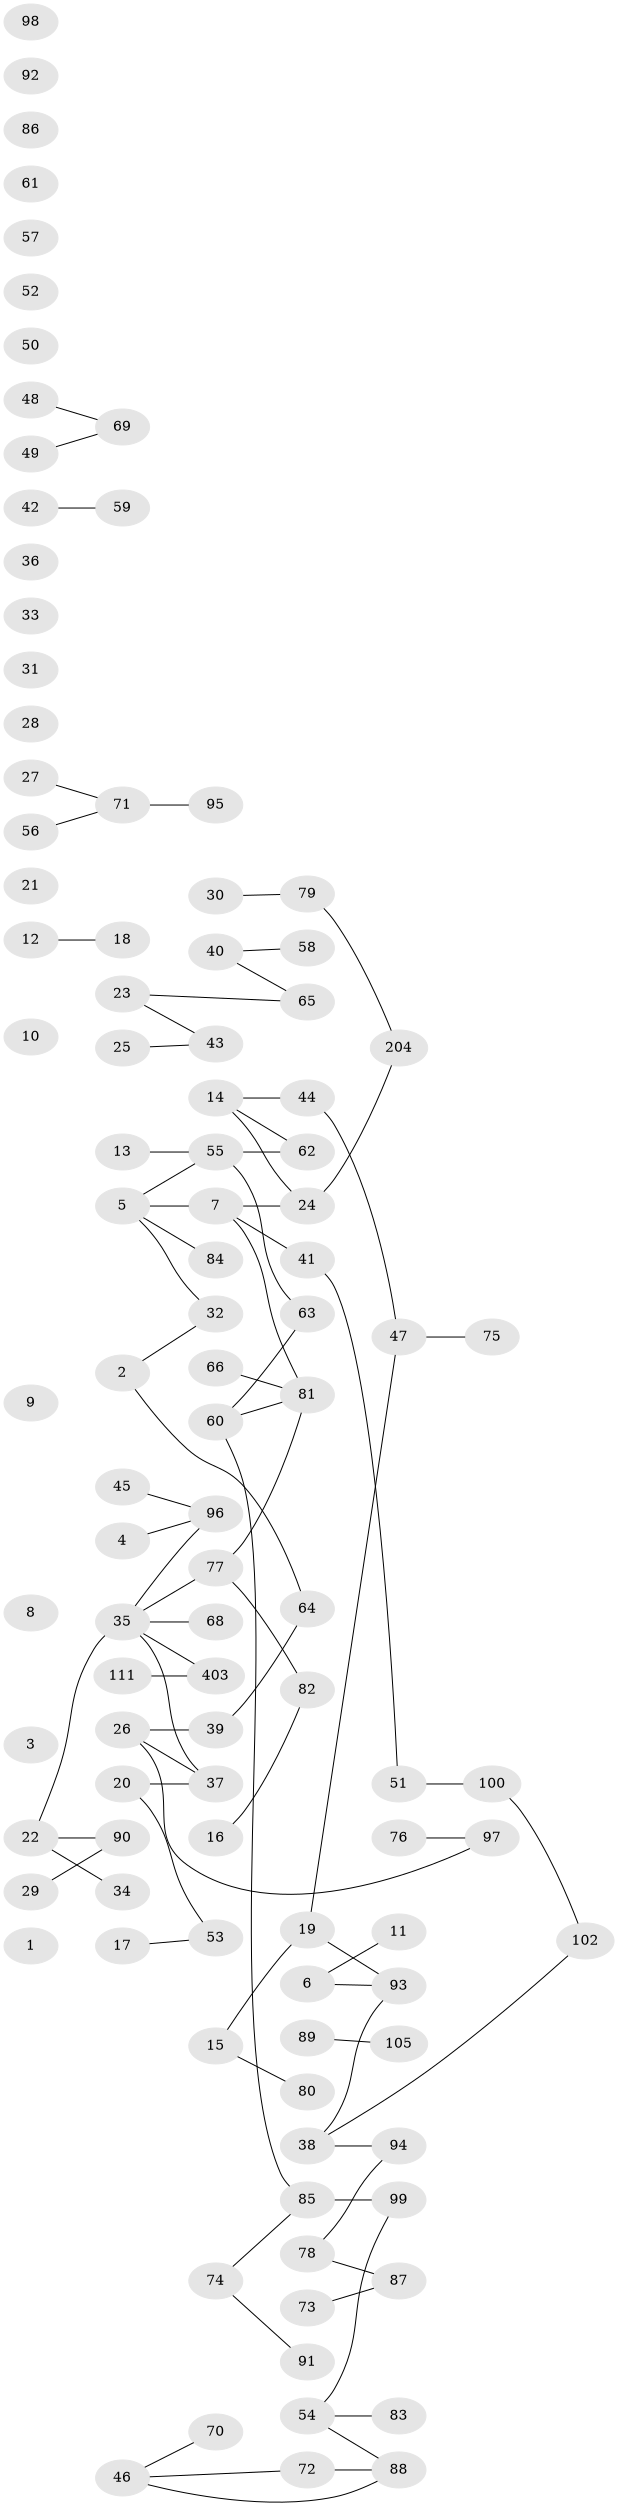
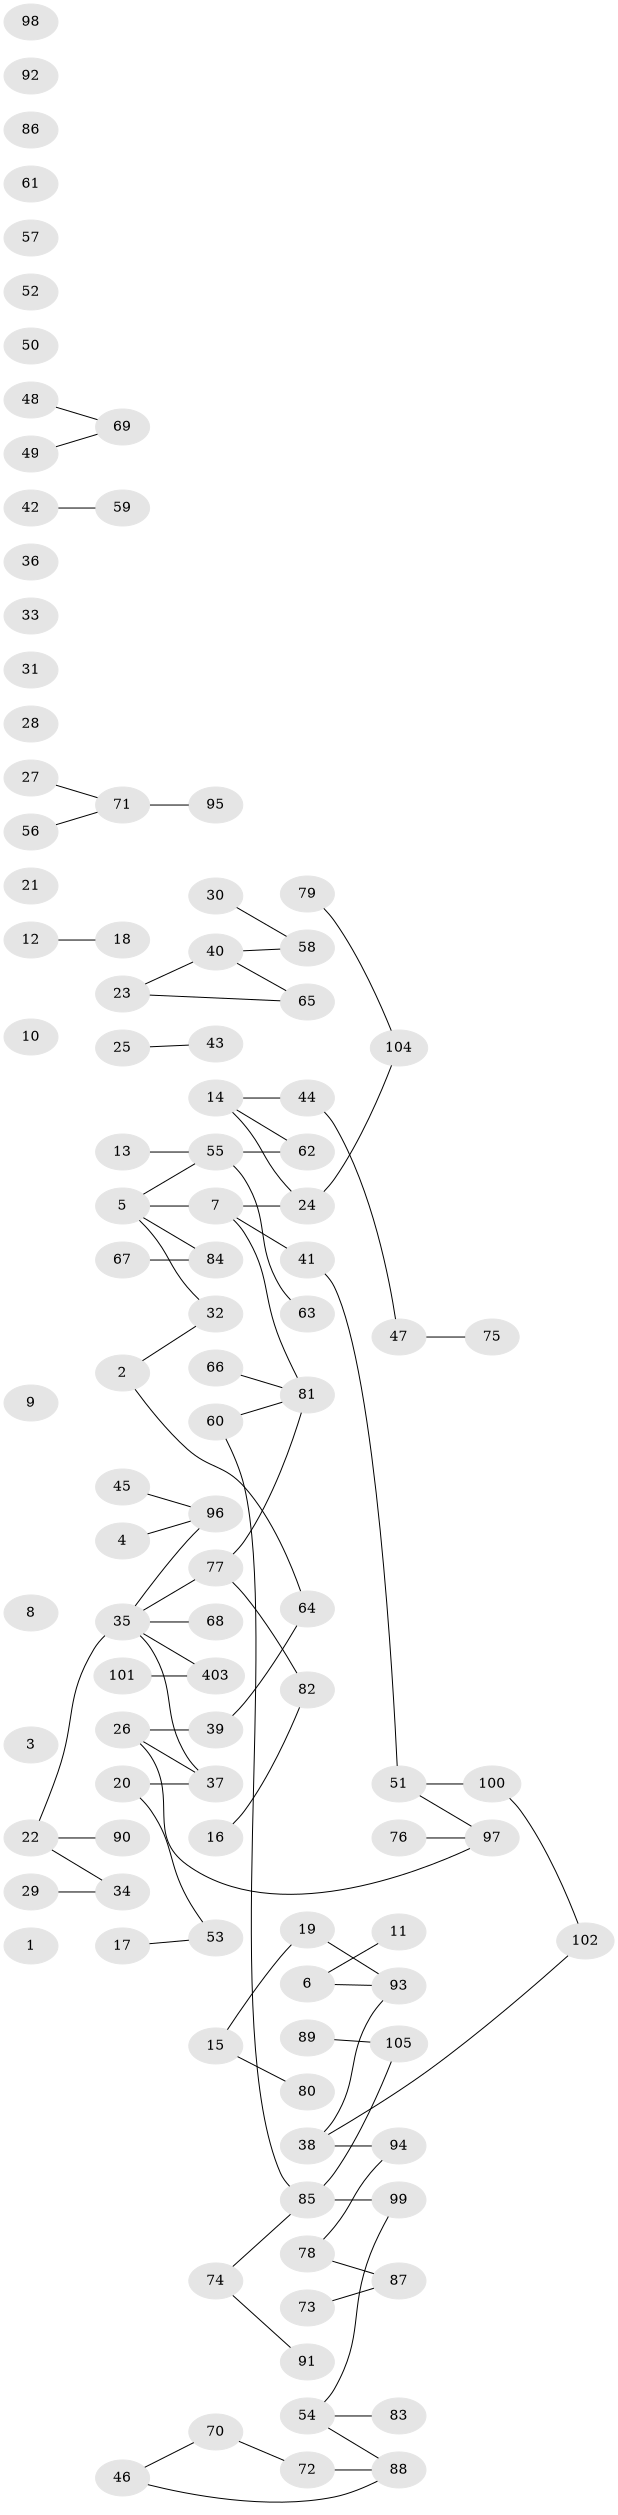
edge "79" -- "30": now "58" -- "30"
edge "23" -- "43": now "23" -- "40"
node "204": label "204" -> "104"
node "67": added
edge "63" -- "60": removed
edge "47" -- "19": removed
node "111": label "111" -> "101"
edge "51" -- "97": added
edge "90" -- "29": now "34" -- "29"
edge "105" -- "85": added
edge "72" -- "46": now "72" -- "70"
